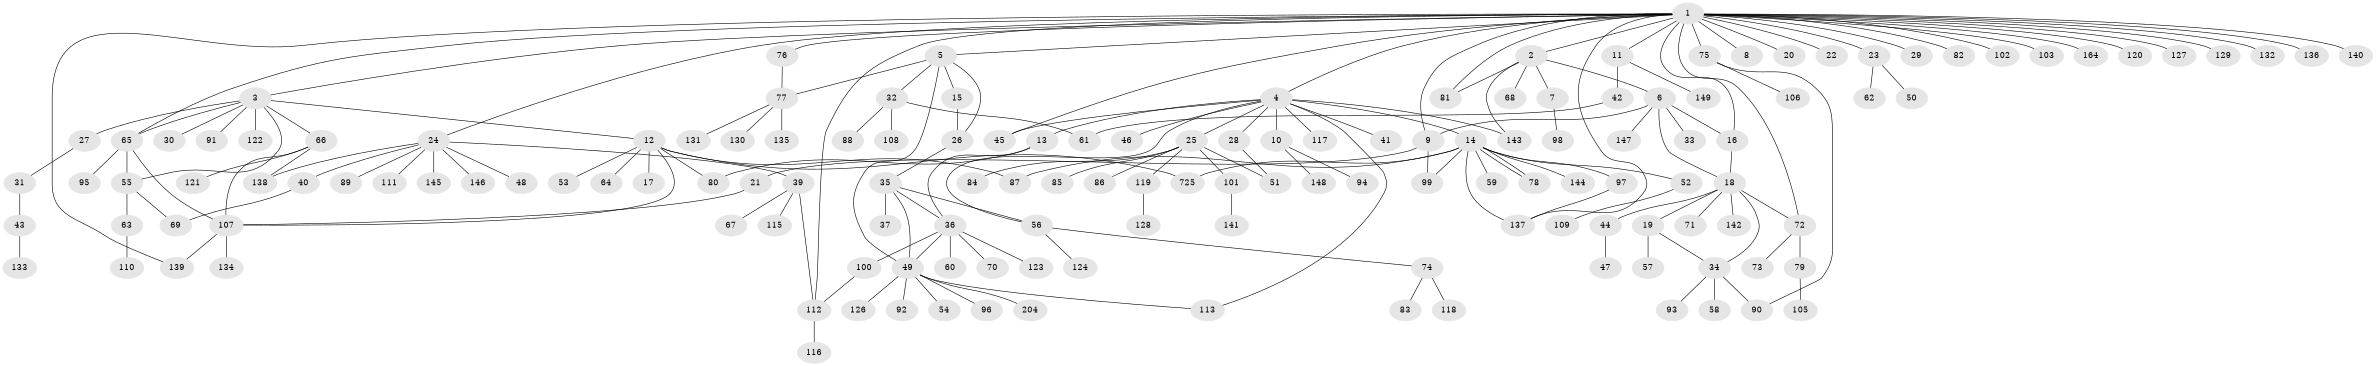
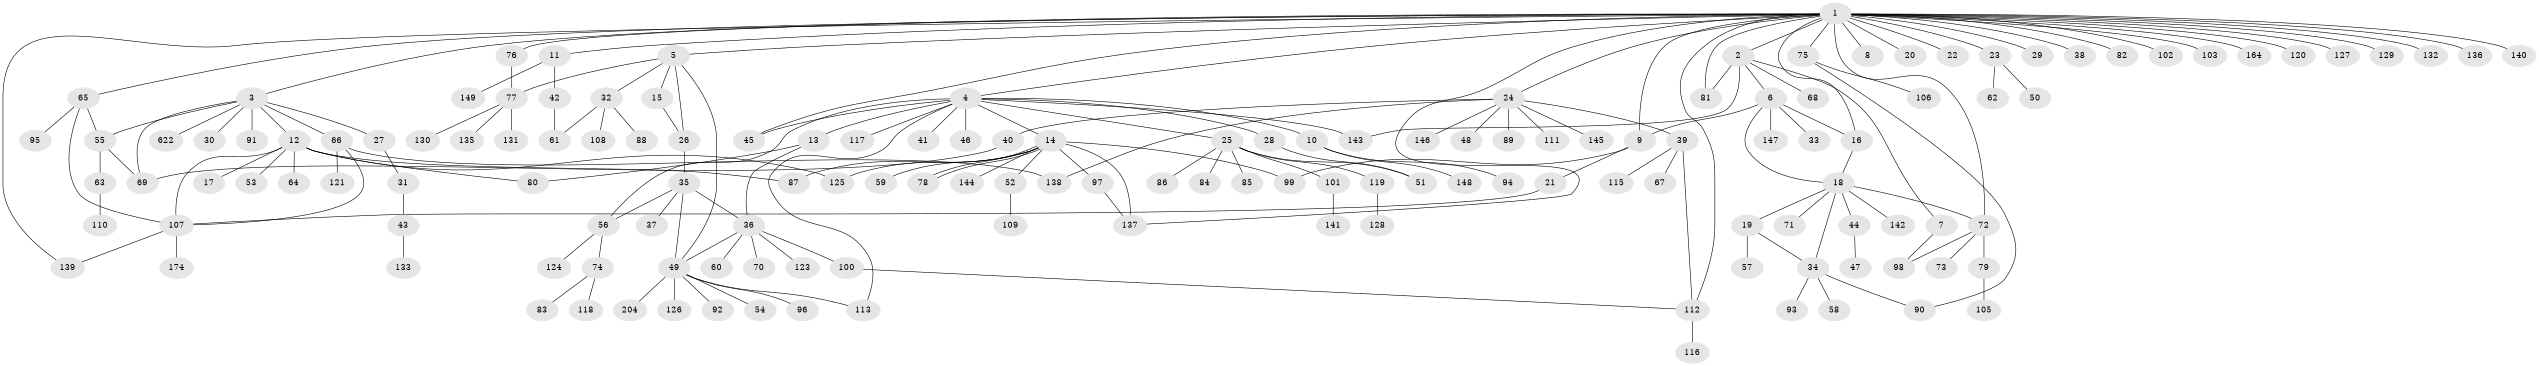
node "38": added
edge "3" -- "65": now "3" -- "69"
node "122": label "122" -> "622"
node "725": label "725" -> "125"
edge "72" -- "98": added
node "134": label "134" -> "174"
